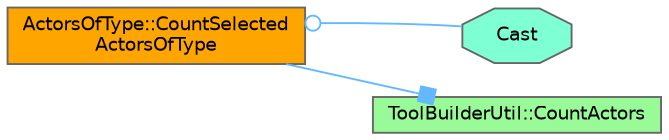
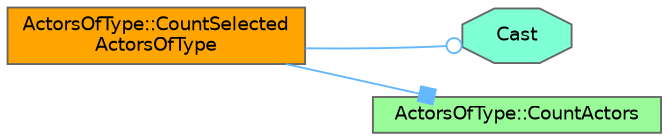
edge "Cast" -> "ActorsOfType::CountSelected ActorsOfType": reversed
node "ToolBuilderUtil::CountActors": label "ToolBuilderUtil::CountActors" -> "ActorsOfType::CountActors"
